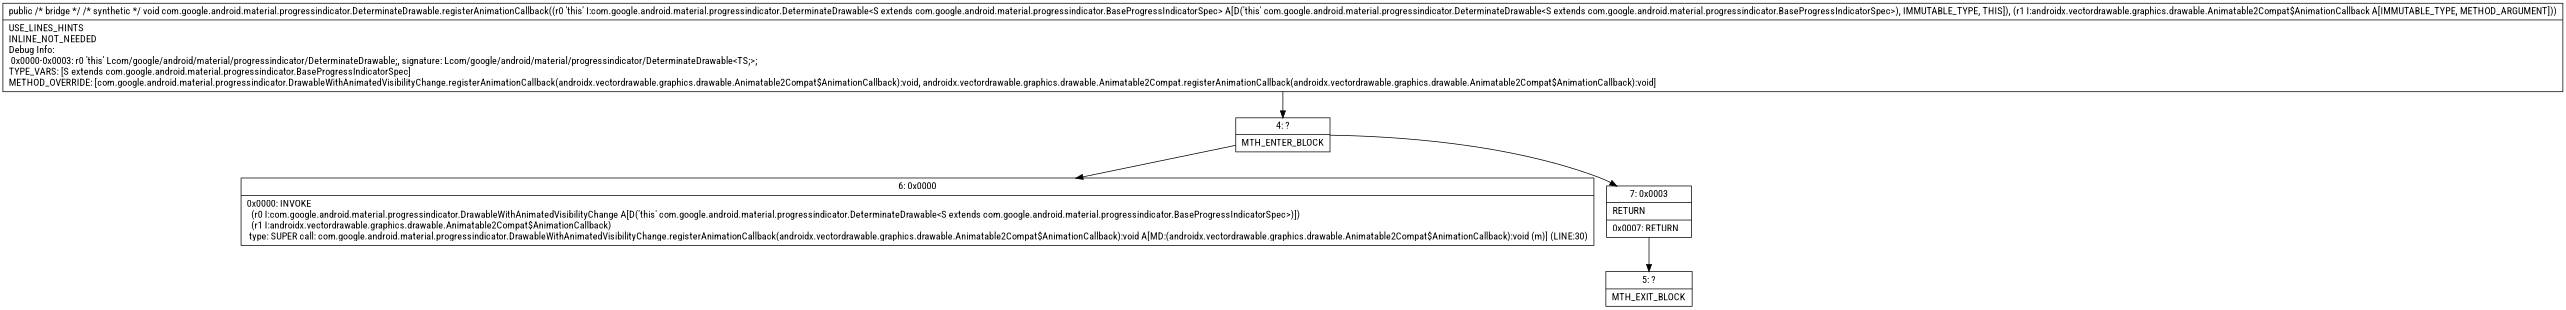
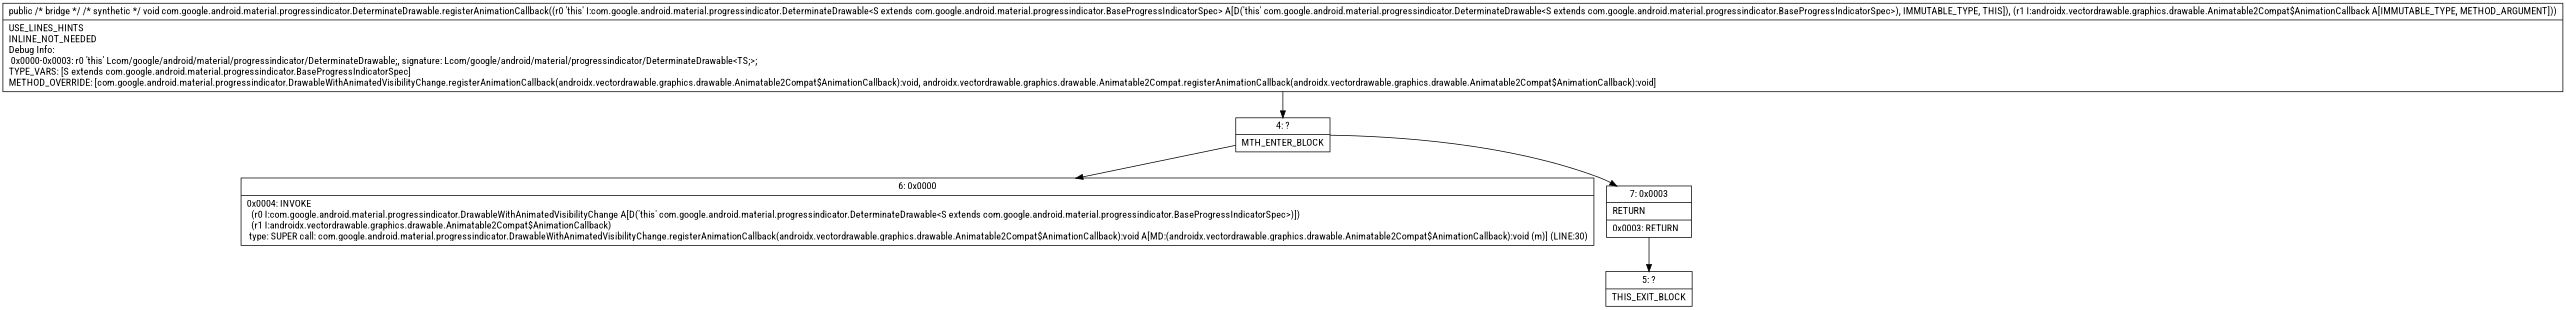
node "6: 0x0000": text "0x0000: INVOKE" -> "0x0004: INVOKE"
node "7: 0x0003": text "0x0007: RETURN" -> "0x0003: RETURN"
node "5: ?": text "MTH_EXIT_BLOCK" -> "THIS_EXIT_BLOCK"
